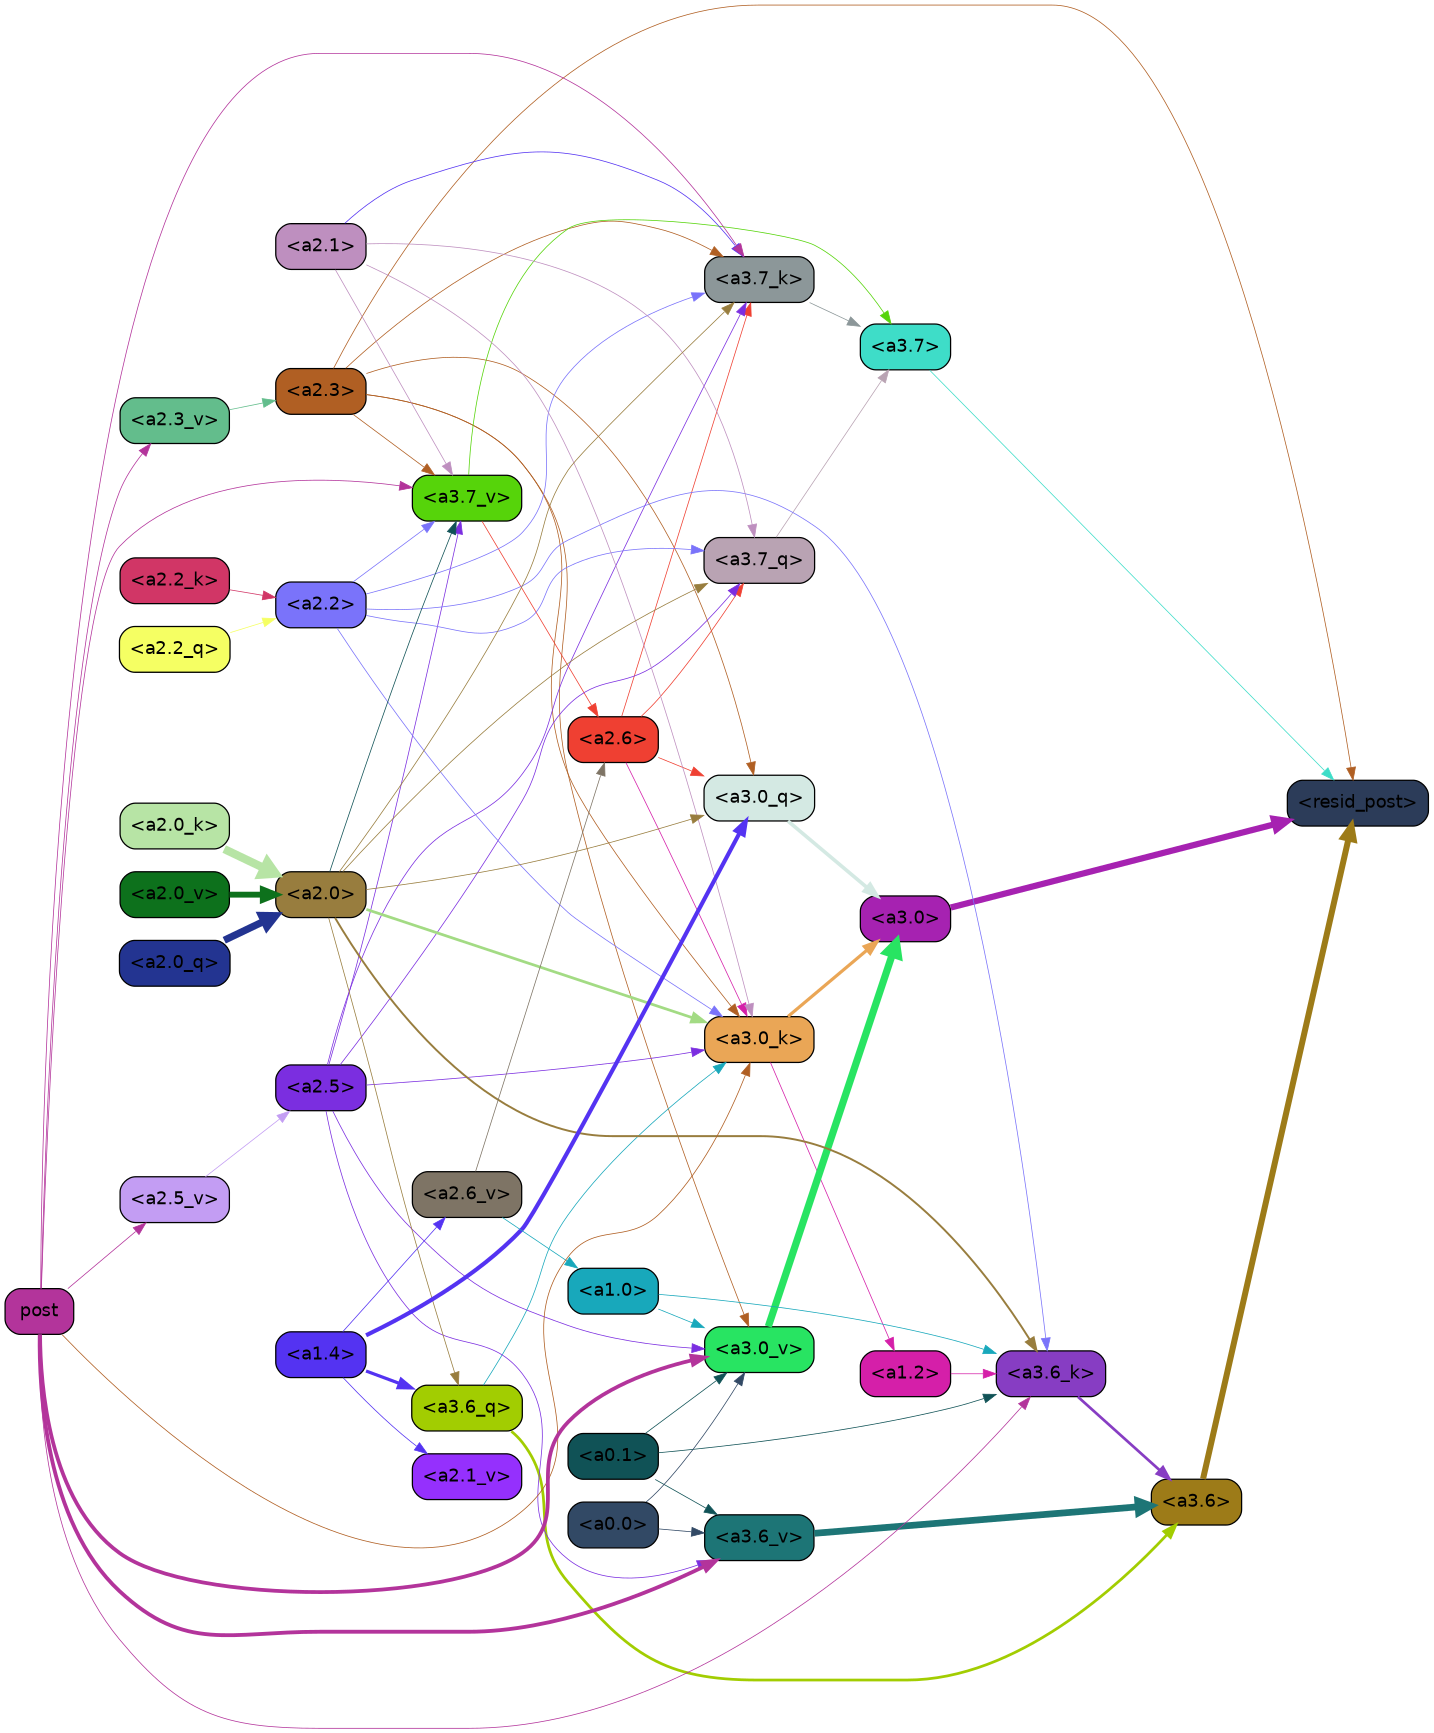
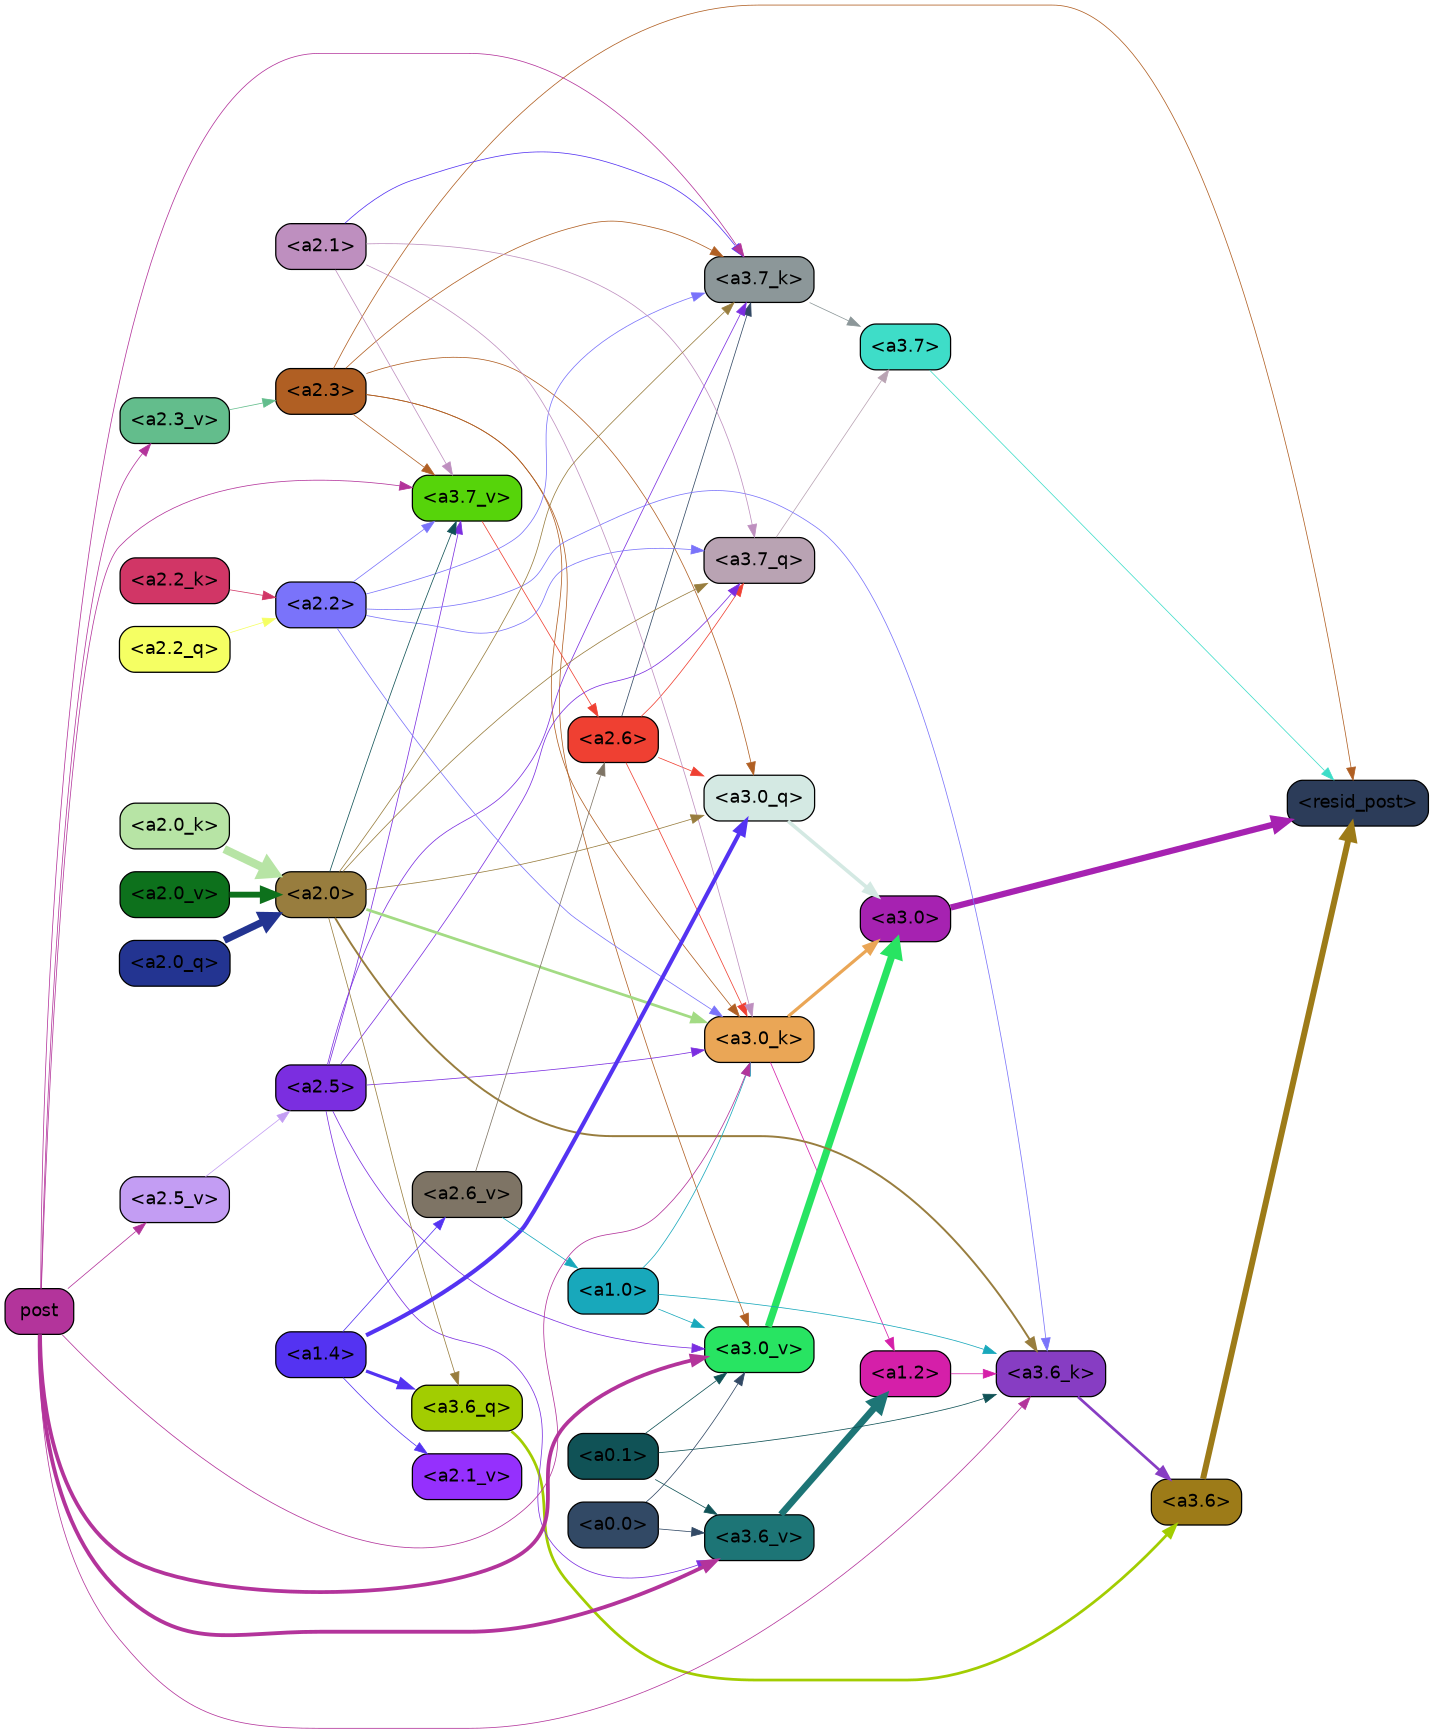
edge "<a3.7_v>" -> "<a3.7>": removed
edge "<a2.6>" -> "<a3.7_k>": color #ef4032 -> #324965
edge "<a2.6>" -> "<a3.0_k>": color #d51fa9 -> #ef4032
edge "<a3.6_q>" -> "<a3.0_k>": now "<a1.0>" -> "<a3.0_k>"
edge "post" -> "<a3.0_k>": color #b05f23 -> #b3349b
edge "<a3.6_v>" -> "<a3.6>": now "<a3.6_v>" -> "<a1.2>"
